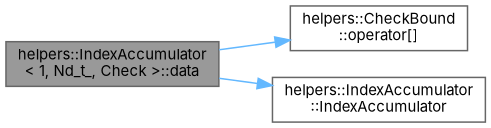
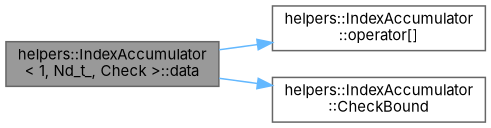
node "helpers::CheckBound ::operator[]": label "helpers::CheckBound ::operator[]" -> "helpers::IndexAccumulator ::operator[]"
node "helpers::IndexAccumulator ::IndexAccumulator": label "helpers::IndexAccumulator ::IndexAccumulator" -> "helpers::IndexAccumulator ::CheckBound"
